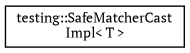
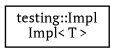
node "testing::SafeMatcherCast Impl< T >": label "testing::SafeMatcherCast Impl< T >" -> "testing::Impl Impl< T >"
